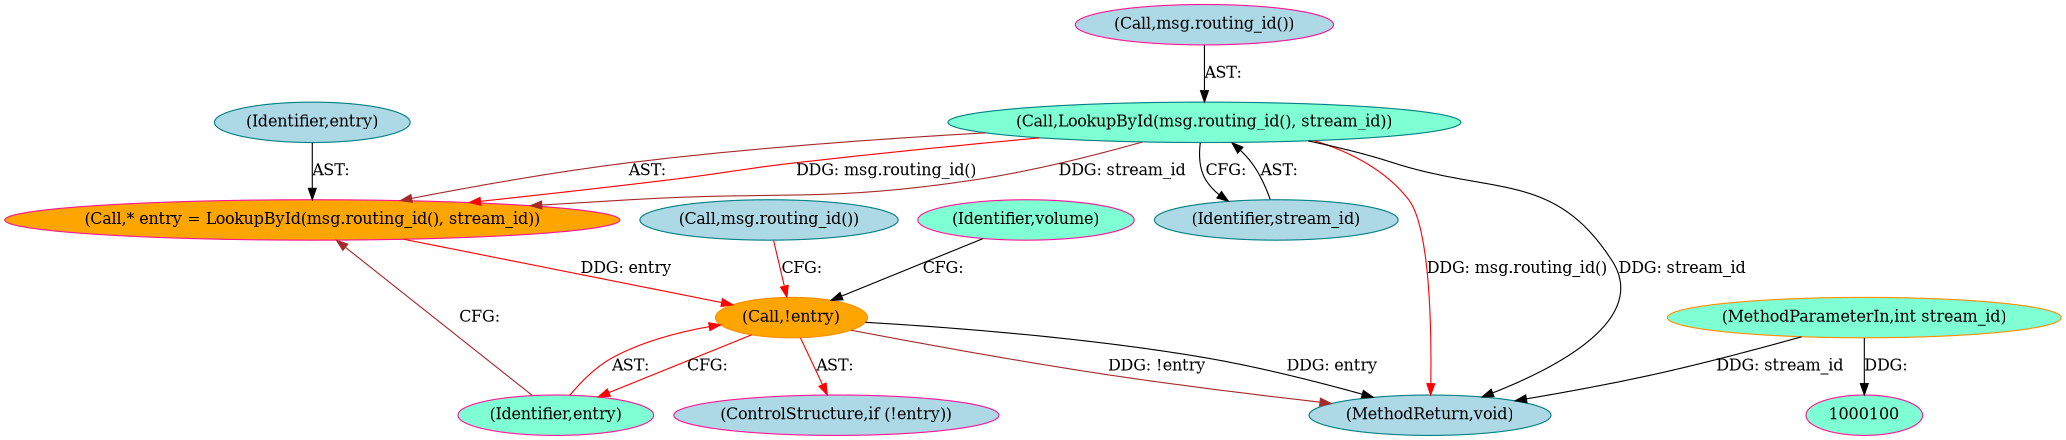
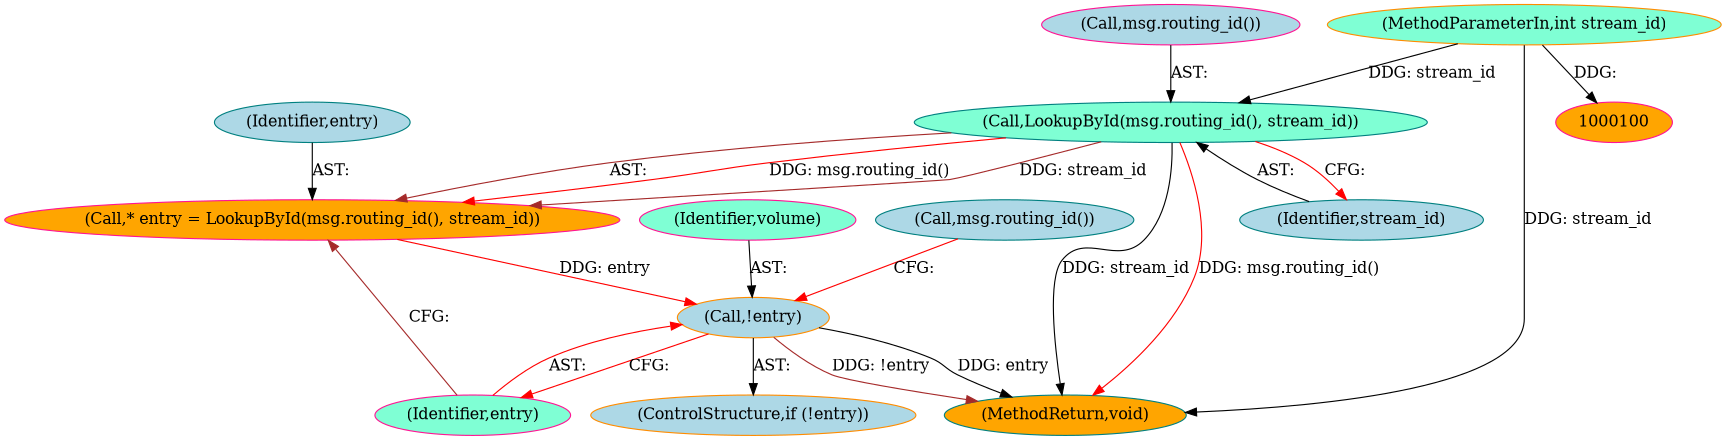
edge "(MethodParameterIn,int stream_id)" -> "(Call,LookupById(msg.routing_id(), stream_id))": added, label "DDG: stream_id"
edge "(Call,LookupById(msg.routing_id(), stream_id))" -> "(Identifier,stream_id)": color black -> red
edge "(Identifier,volume)" -> "(Call,!entry)": label "CFG: " -> "AST: "
node "(Call,!entry)": fillcolor orange -> lightblue
edge "(Call,!entry)" -> "(ControlStructure,if (!entry))": color red -> black
node "(ControlStructure,if (!entry))": color deeppink -> darkorange
node "(MethodReturn,void)": fillcolor lightblue -> orange
node "1000100": fillcolor aquamarine -> orange
